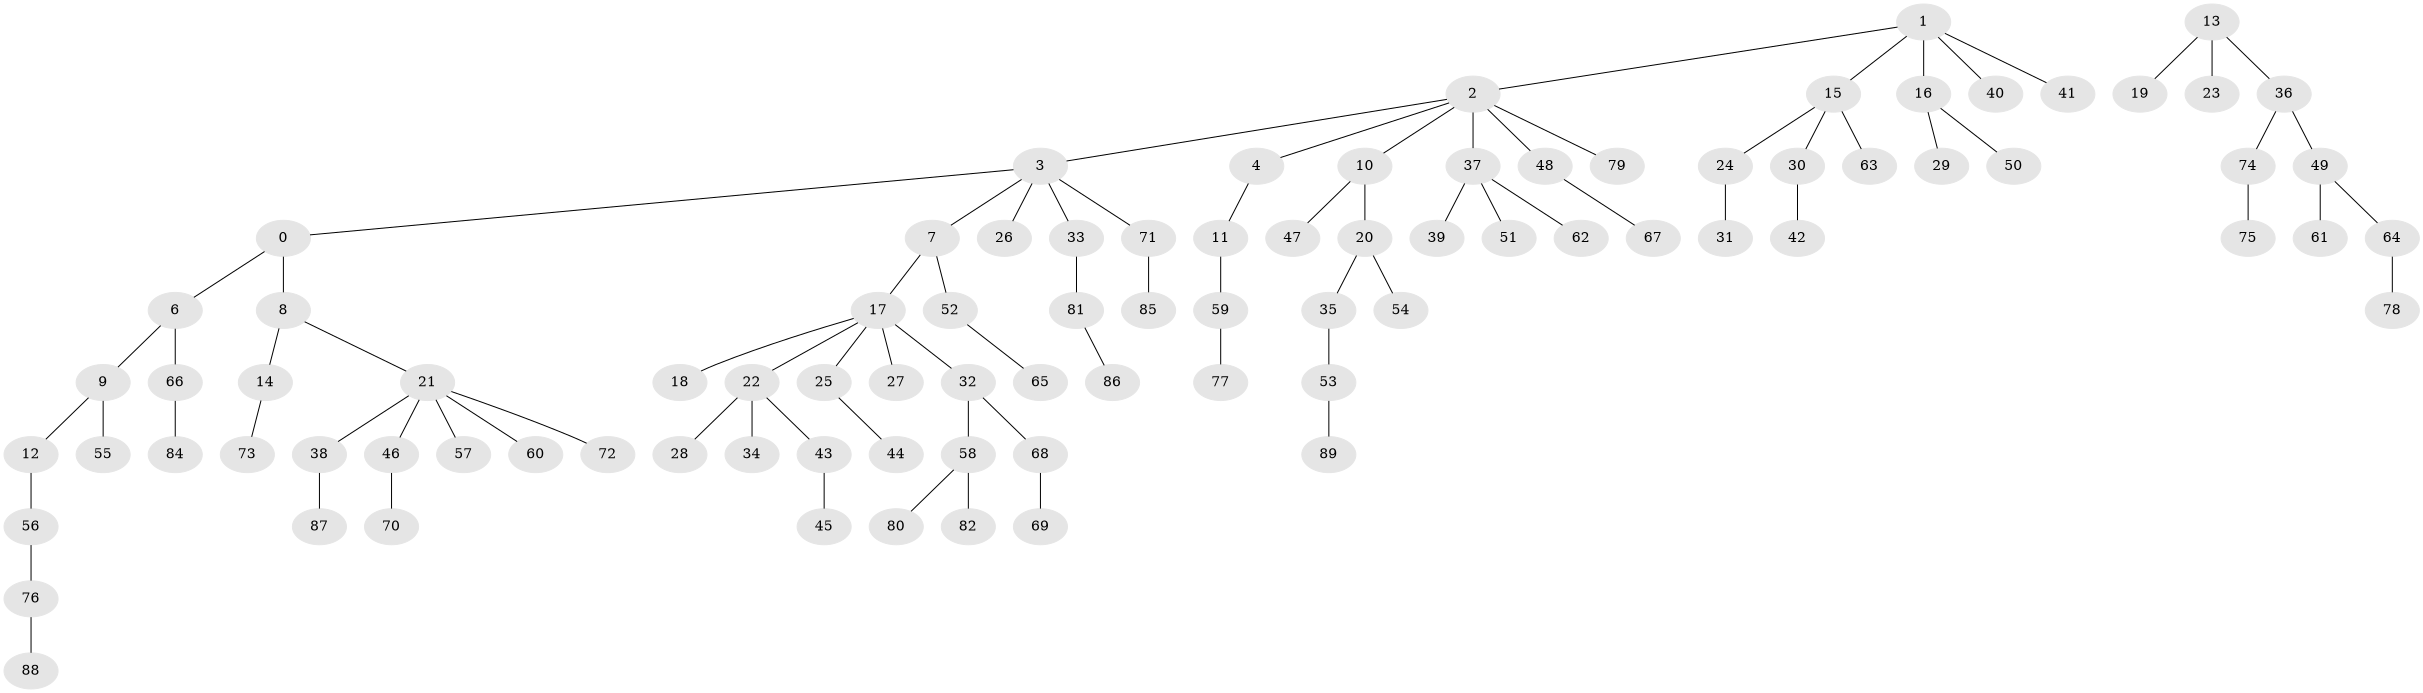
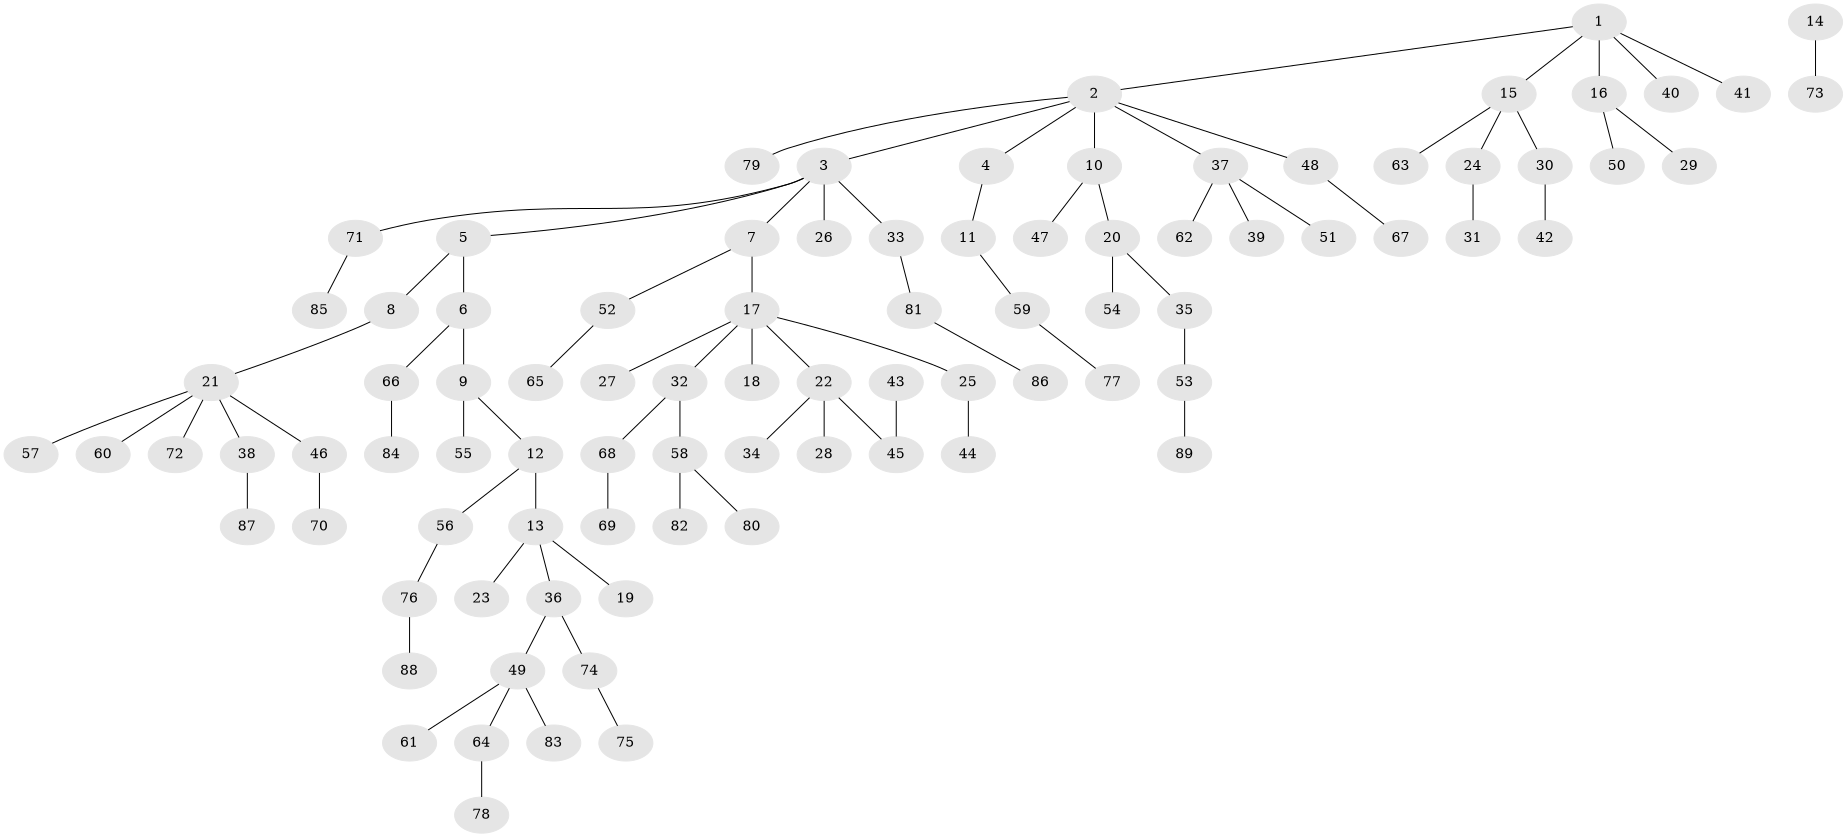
node "0": label "0" -> "5"
edge "8" -- "14": removed
edge "22" -- "43": now "22" -- "45"
edge "12" -- "13": added
node "83": added
